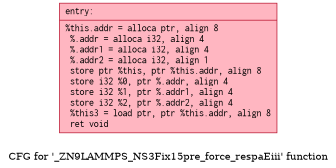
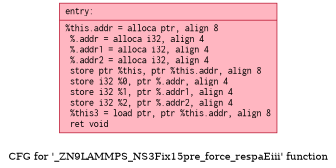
node "entry:": text "%.addr2 = alloca i32, align 1" -> "%.addr2 = alloca i32, align 4"
